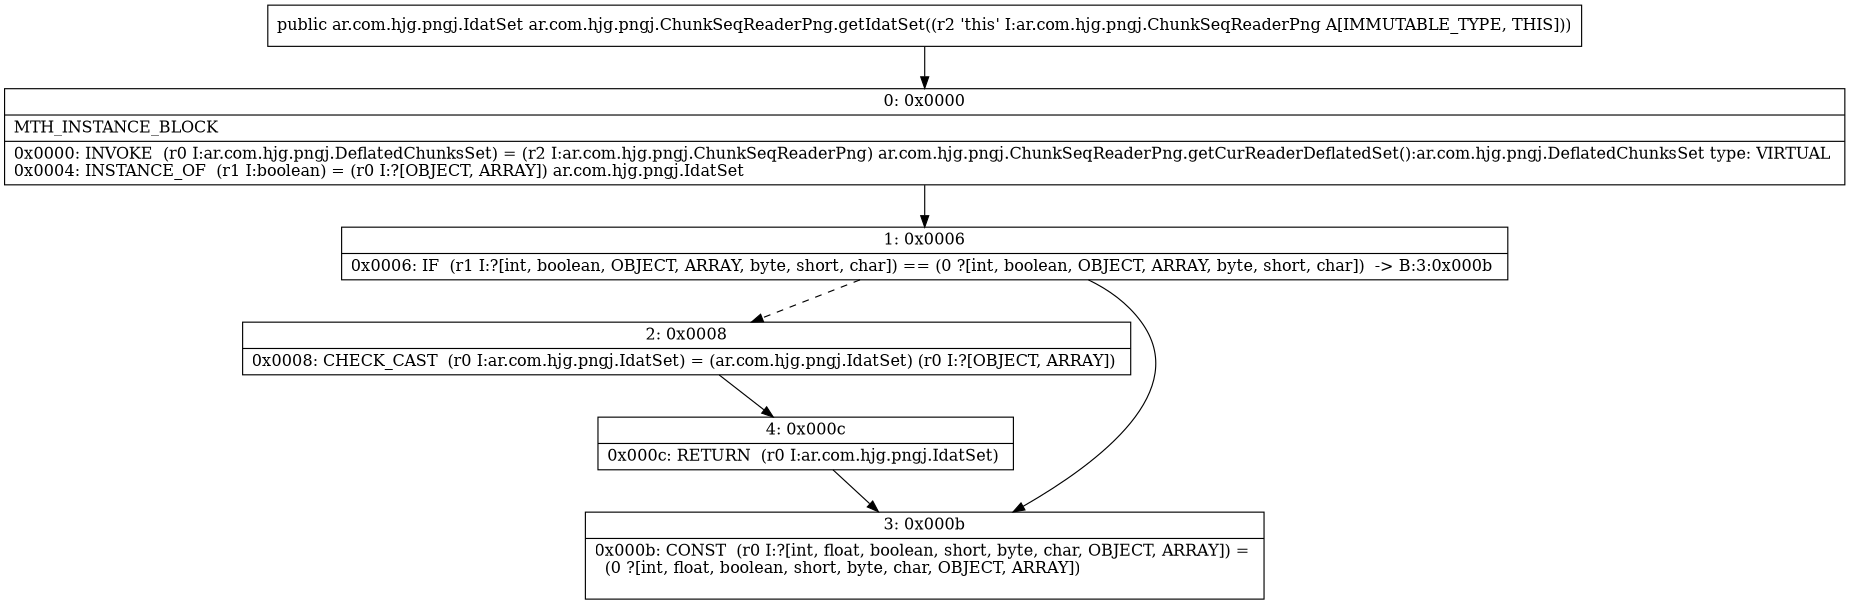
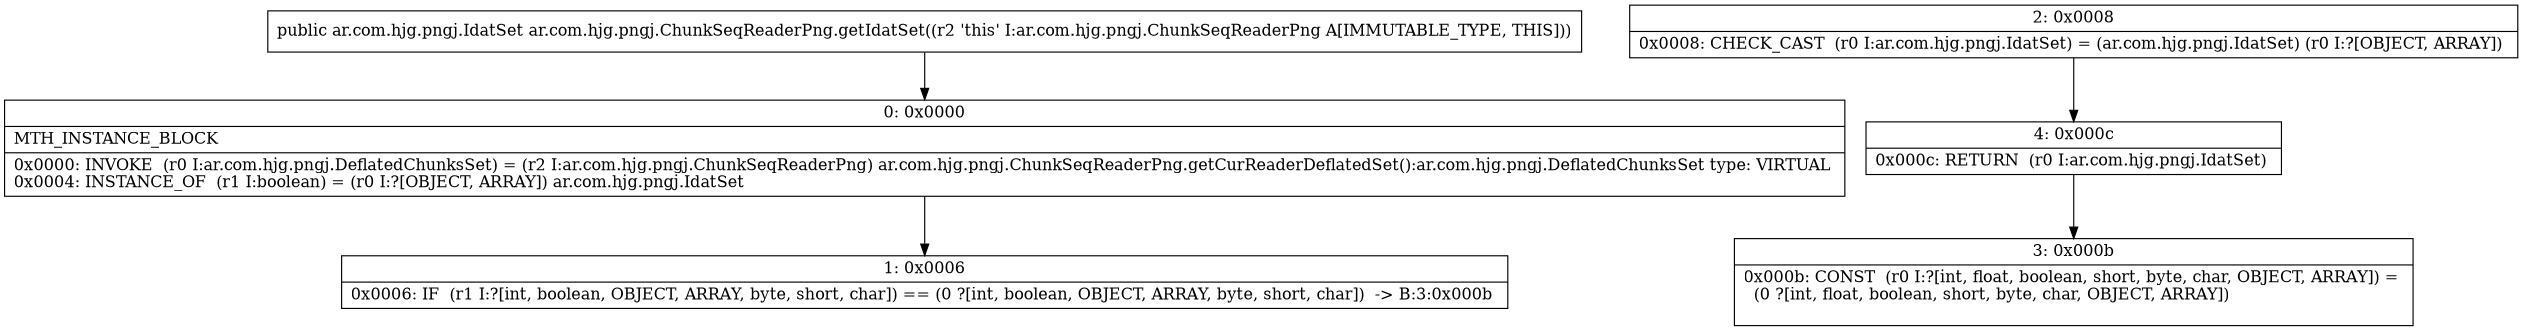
edge "1: 0x0006" -> "2: 0x0008": removed
edge "1: 0x0006" -> "3: 0x000b": removed
